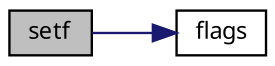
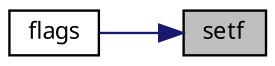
edge "setf" -> "flags": reversed
